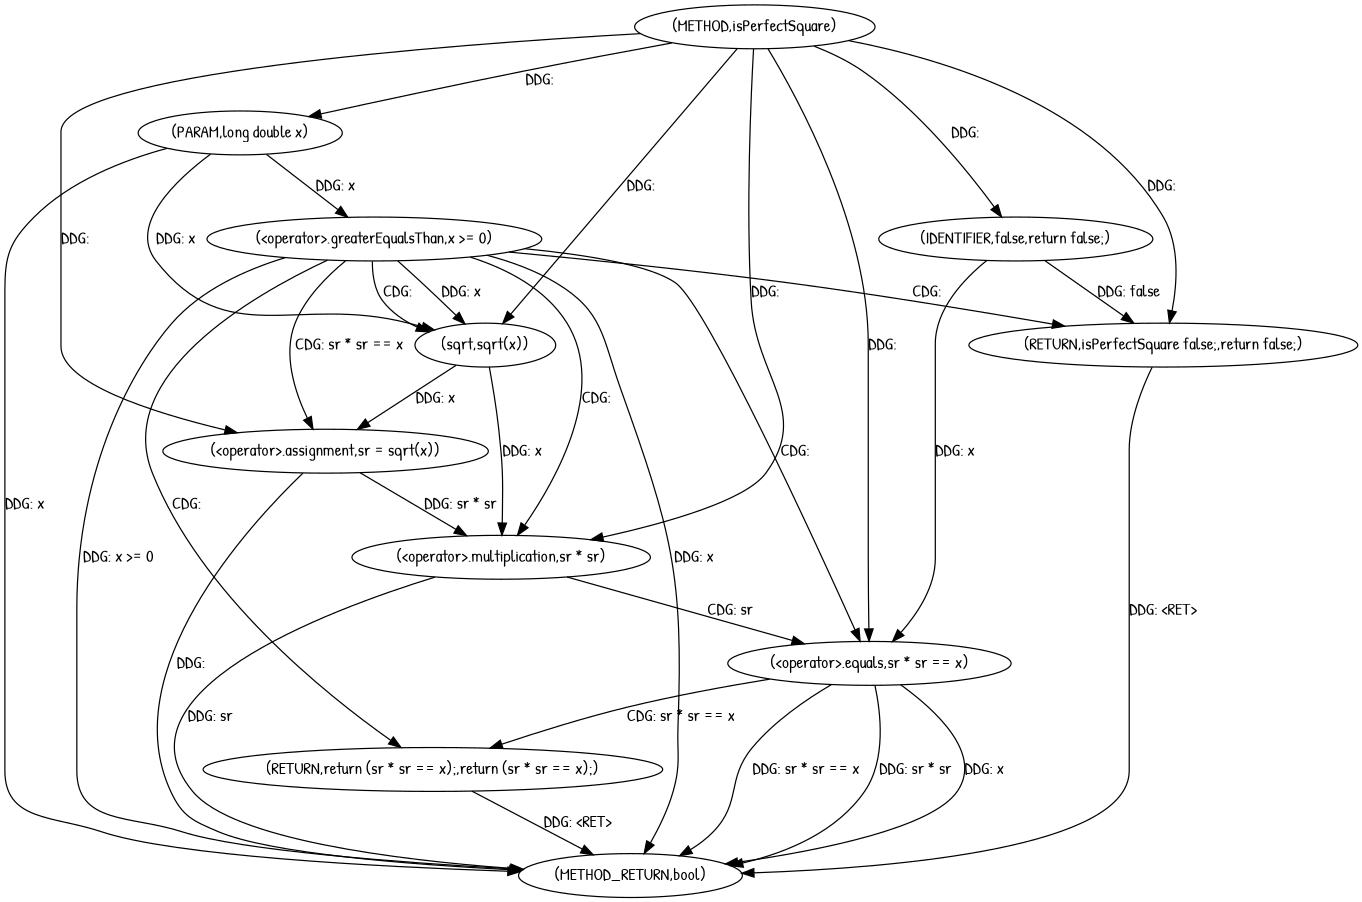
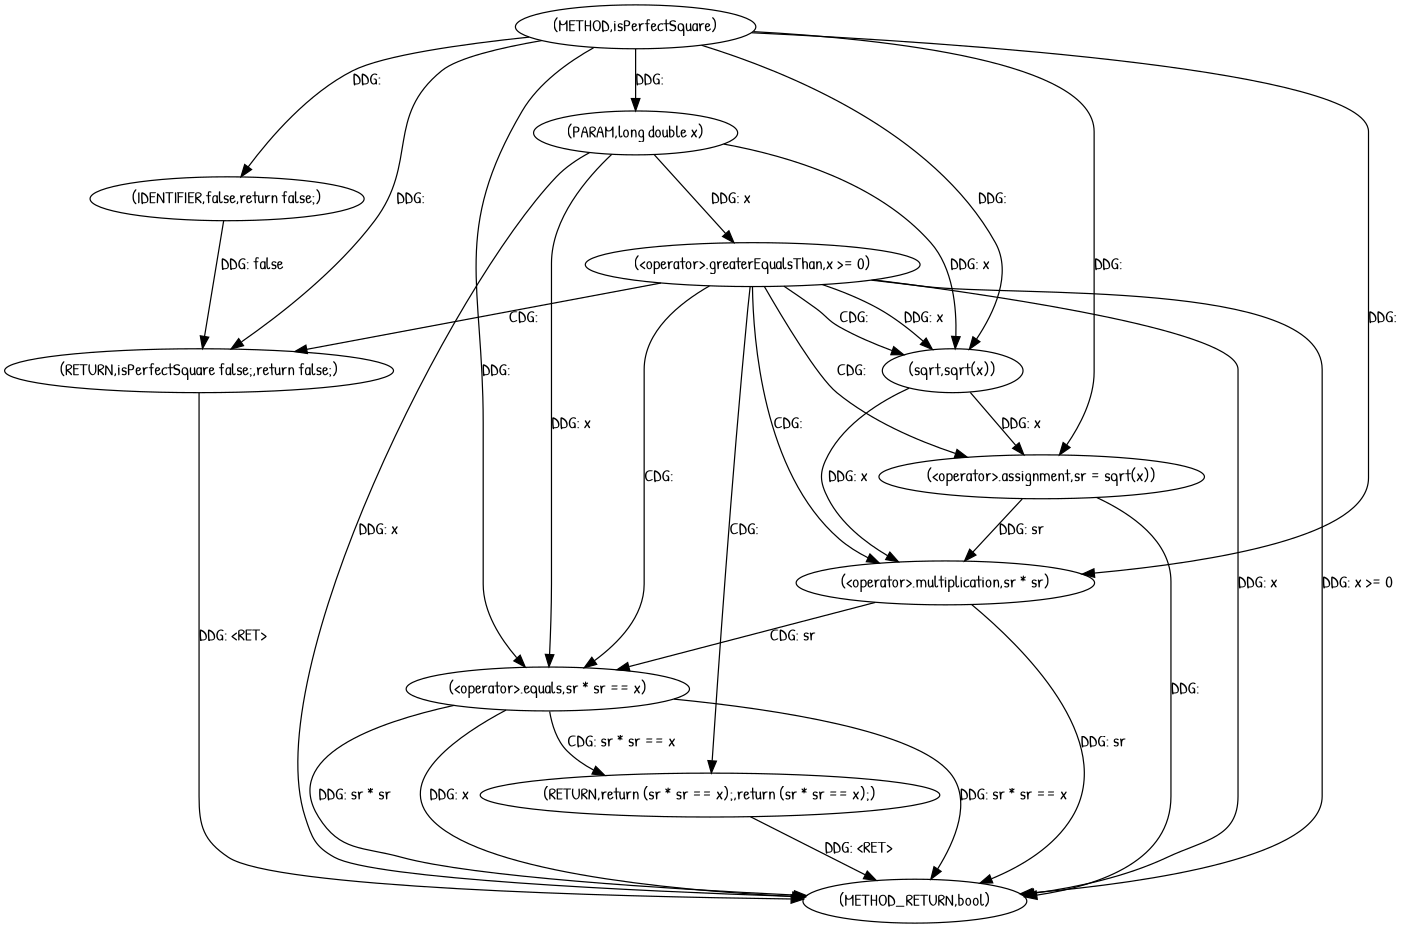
edge "(<operator>.greaterEqualsThan,x >= 0)" -> "(<operator>.assignment,sr = sqrt(x))": label "CDG: sr * sr == x" -> "CDG: "
edge "(IDENTIFIER,false,return false;)" -> "(<operator>.equals,sr * sr == x)": now "(PARAM,long double x)" -> "(<operator>.equals,sr * sr == x)"
edge "(<operator>.assignment,sr = sqrt(x))" -> "(<operator>.multiplication,sr * sr)": label "DDG: sr * sr" -> "DDG: sr"
